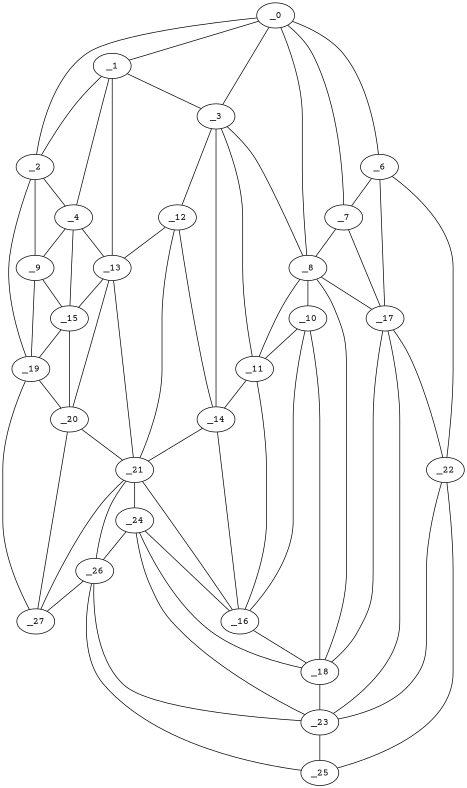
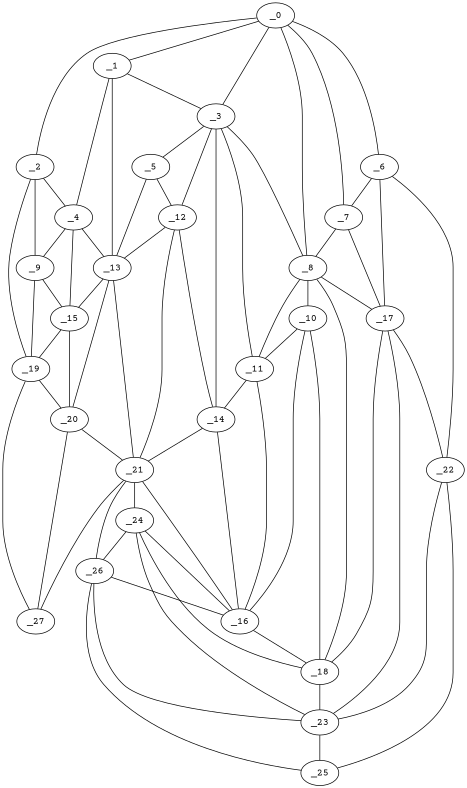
edge "_1" -- "_2": removed
node "_5": added
edge "_26" -- "_27": now "_26" -- "_16"
